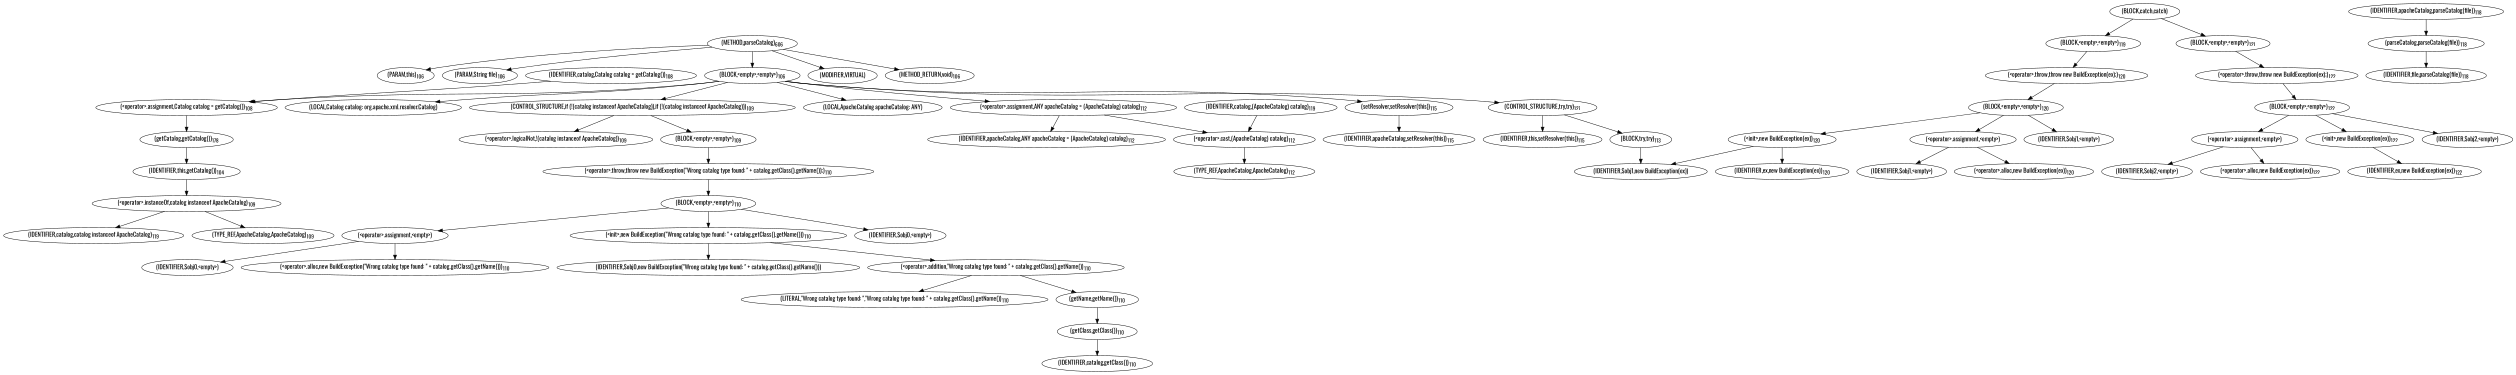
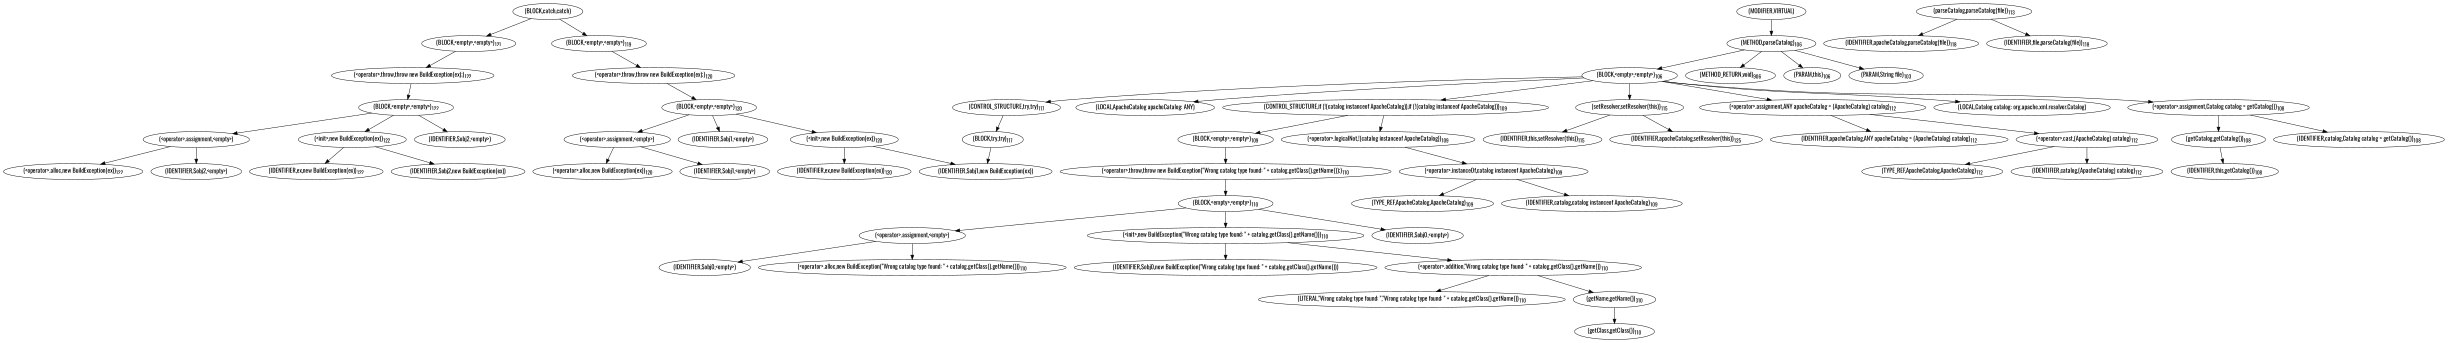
edge "(IDENTIFIER,apacheCatalog,parseCatalog(file))" -> "(parseCatalog,parseCatalog(file))": reversed
node "(METHOD,parseCatalog)": text "606" -> "106"
node "(parseCatalog,parseCatalog(file))": text "118" -> "113"
edge "(METHOD,parseCatalog)" -> "(MODIFIER,VIRTUAL)": reversed
node "(PARAM,String file)": text "106" -> "103"
node "(METHOD_RETURN,void)": text "106" -> "906"
edge "(IDENTIFIER,catalog,Catalog catalog = getCatalog())" -> "(<operator>.assignment,Catalog catalog = getCatalog())": reversed
node "(IDENTIFIER,catalog,(ApacheCatalog) catalog)": text "119" -> "112"
node "(CONTROL_STRUCTURE,try,try)": text "127" -> "117"
edge "(CONTROL_STRUCTURE,try,try)" -> "(IDENTIFIER,this,setResolver(this))": now "(setResolver,setResolver(this))" -> "(IDENTIFIER,this,setResolver(this))"
edge "(IDENTIFIER,catalog,(ApacheCatalog) catalog)" -> "(<operator>.cast,(ApacheCatalog) catalog)": reversed
node "(getCatalog,getCatalog())": text "178" -> "108"
node "(IDENTIFIER,apacheCatalog,setResolver(this))": text "115" -> "125"
node "(BLOCK,try,try)": text "113" -> "117"
node "(IDENTIFIER,this,getCatalog())": text "104" -> "108"
node "(IDENTIFIER,$obj2,new BuildException(ex))": added
edge "(IDENTIFIER,this,getCatalog())" -> "(<operator>.instanceOf,catalog instanceof ApacheCatalog)": now "(<operator>.logicalNot,!(catalog instanceof ApacheCatalog))" -> "(<operator>.instanceOf,catalog instanceof ApacheCatalog)"
node "(IDENTIFIER,catalog,catalog instanceof ApacheCatalog)": text "119" -> "109"
node "(getName,getName())": text "110" -> "310"
node "(IDENTIFIER,catalog,getClass())": removed
